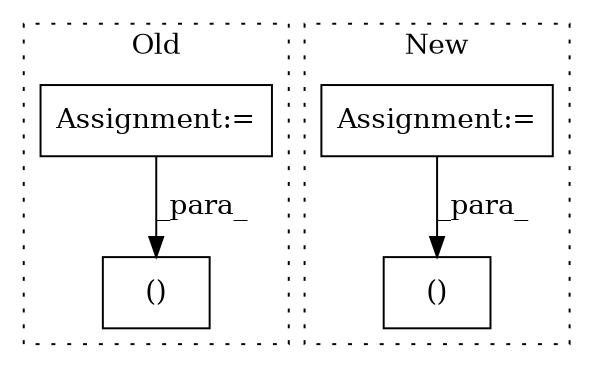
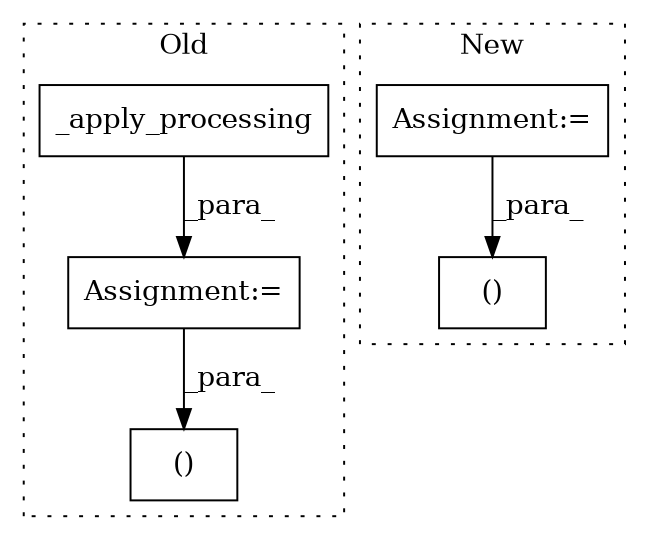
node "_apply_processing": added
